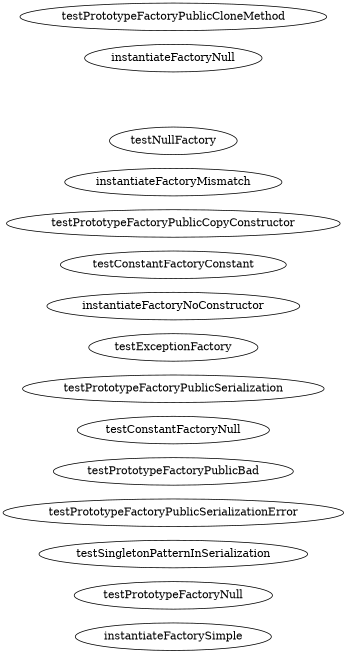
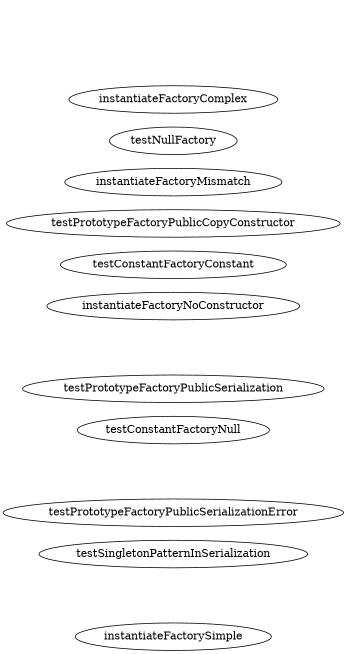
node "testPrototypeFactoryPublicCloneMethod": removed
node "instantiateFactoryNull": removed
node "instantiateFactoryComplex": added
node "testExceptionFactory": removed
node "testPrototypeFactoryPublicBad": removed
node "testPrototypeFactoryNull": removed
